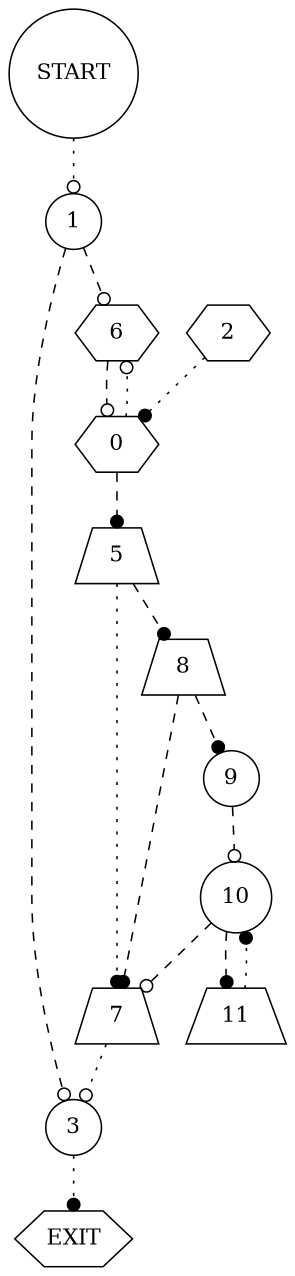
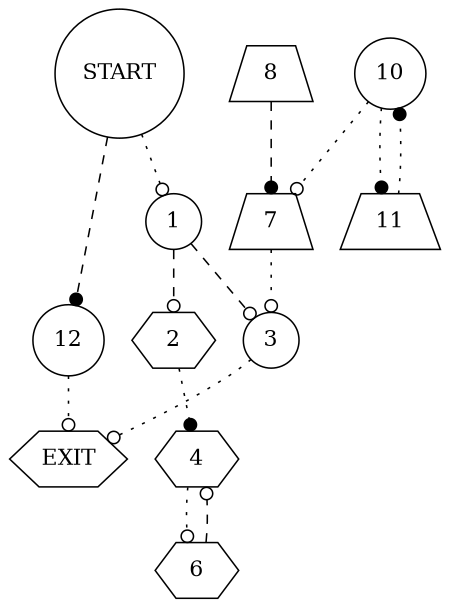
edge "1" -> "6": now "1" -> "2"
node "12": added
node "0": label "0" -> "4"
node "5": removed
node "9": removed
edge "10" -> "7": style dashed -> dotted
edge "10" -> "11": style dashed -> dotted
edge "3" -> "EXIT": arrowhead dot -> odot
